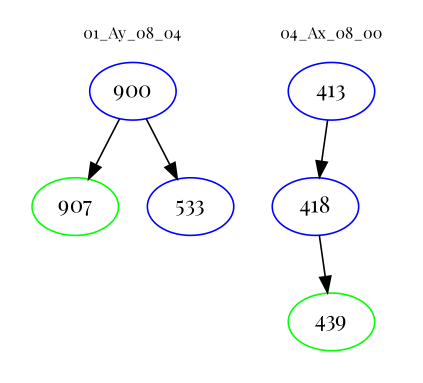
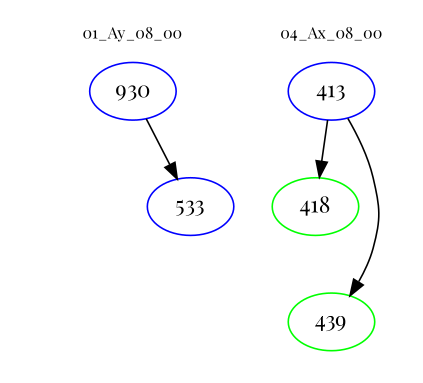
cluster "01_Ay_08_04": label "01_Ay_08_04" -> "01_Ay_08_00"
node "900": label "900" -> "930"
node "907": removed
node "418": color blue -> green
edge "418" -> "439": now "413" -> "439"
